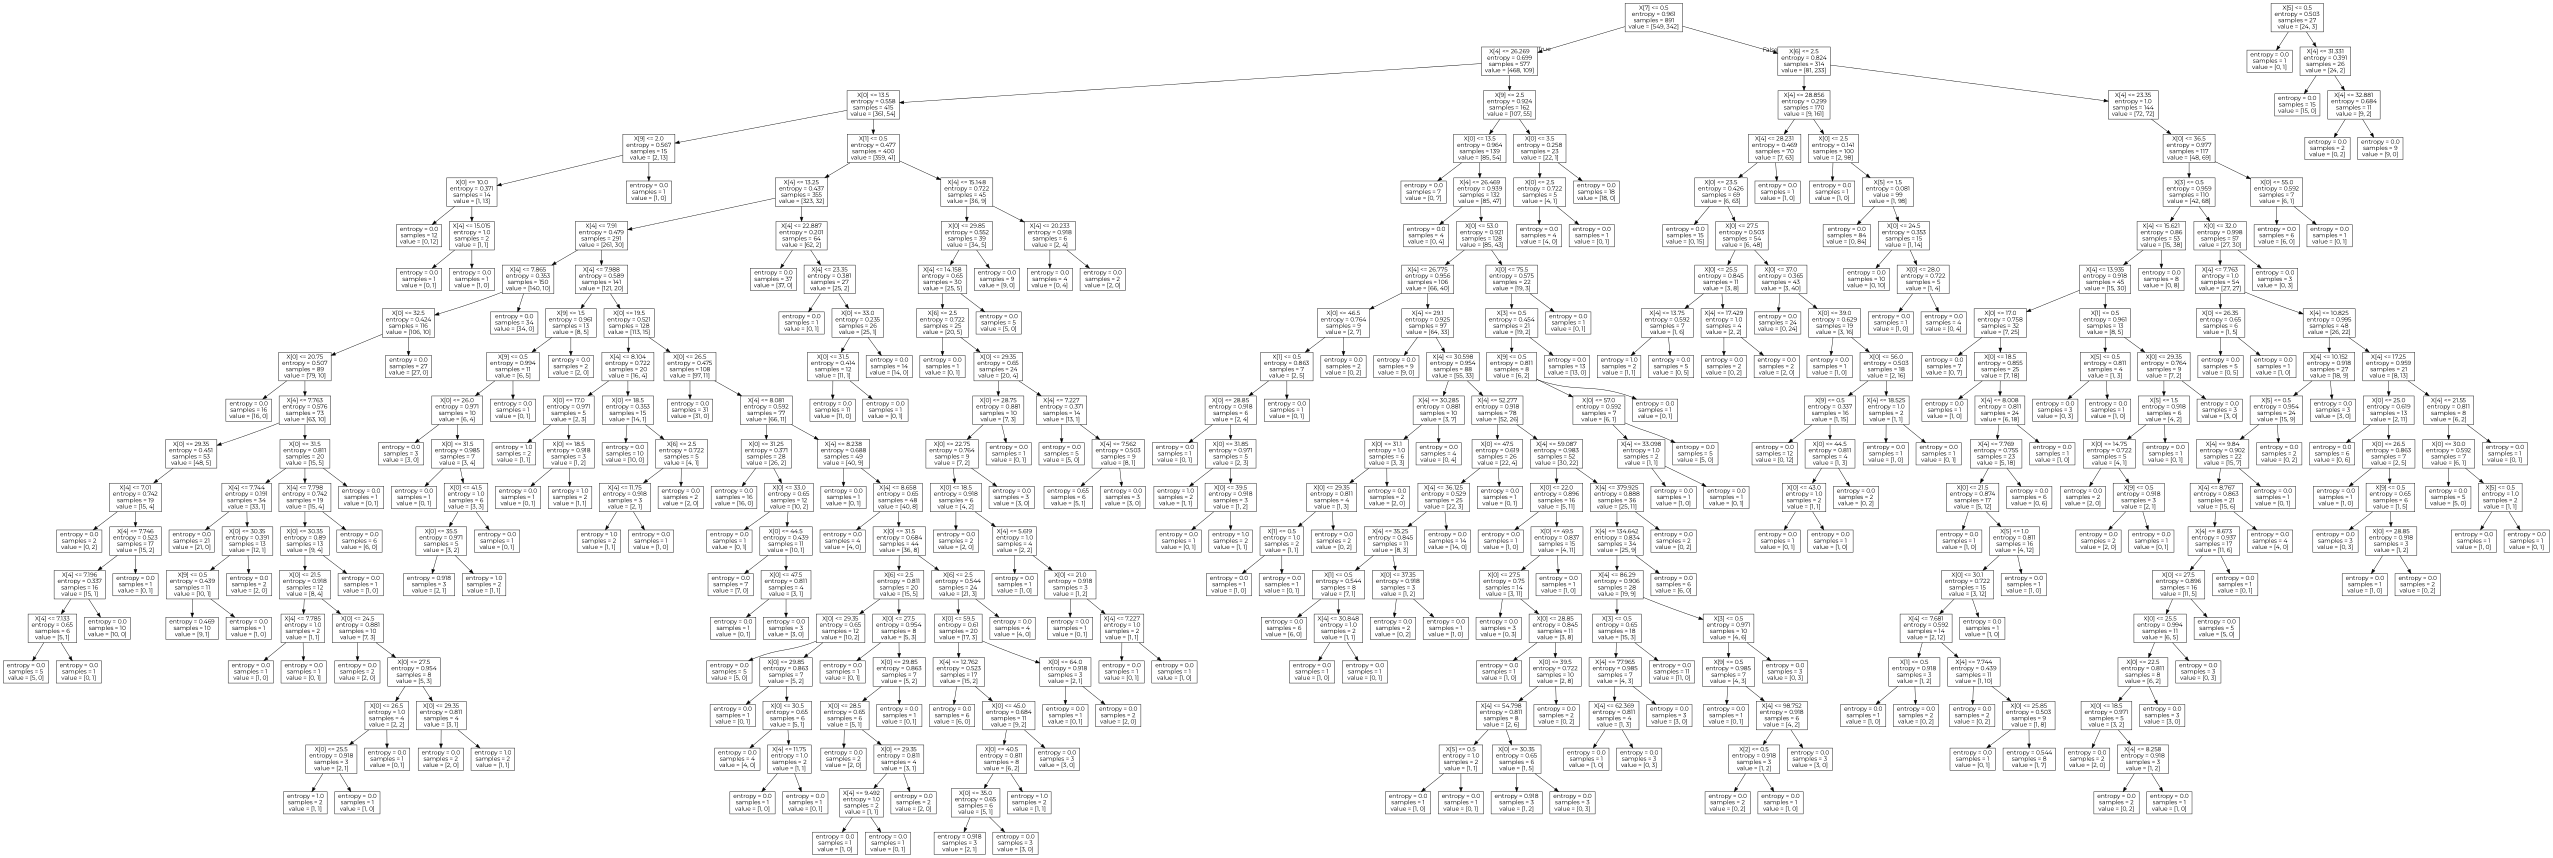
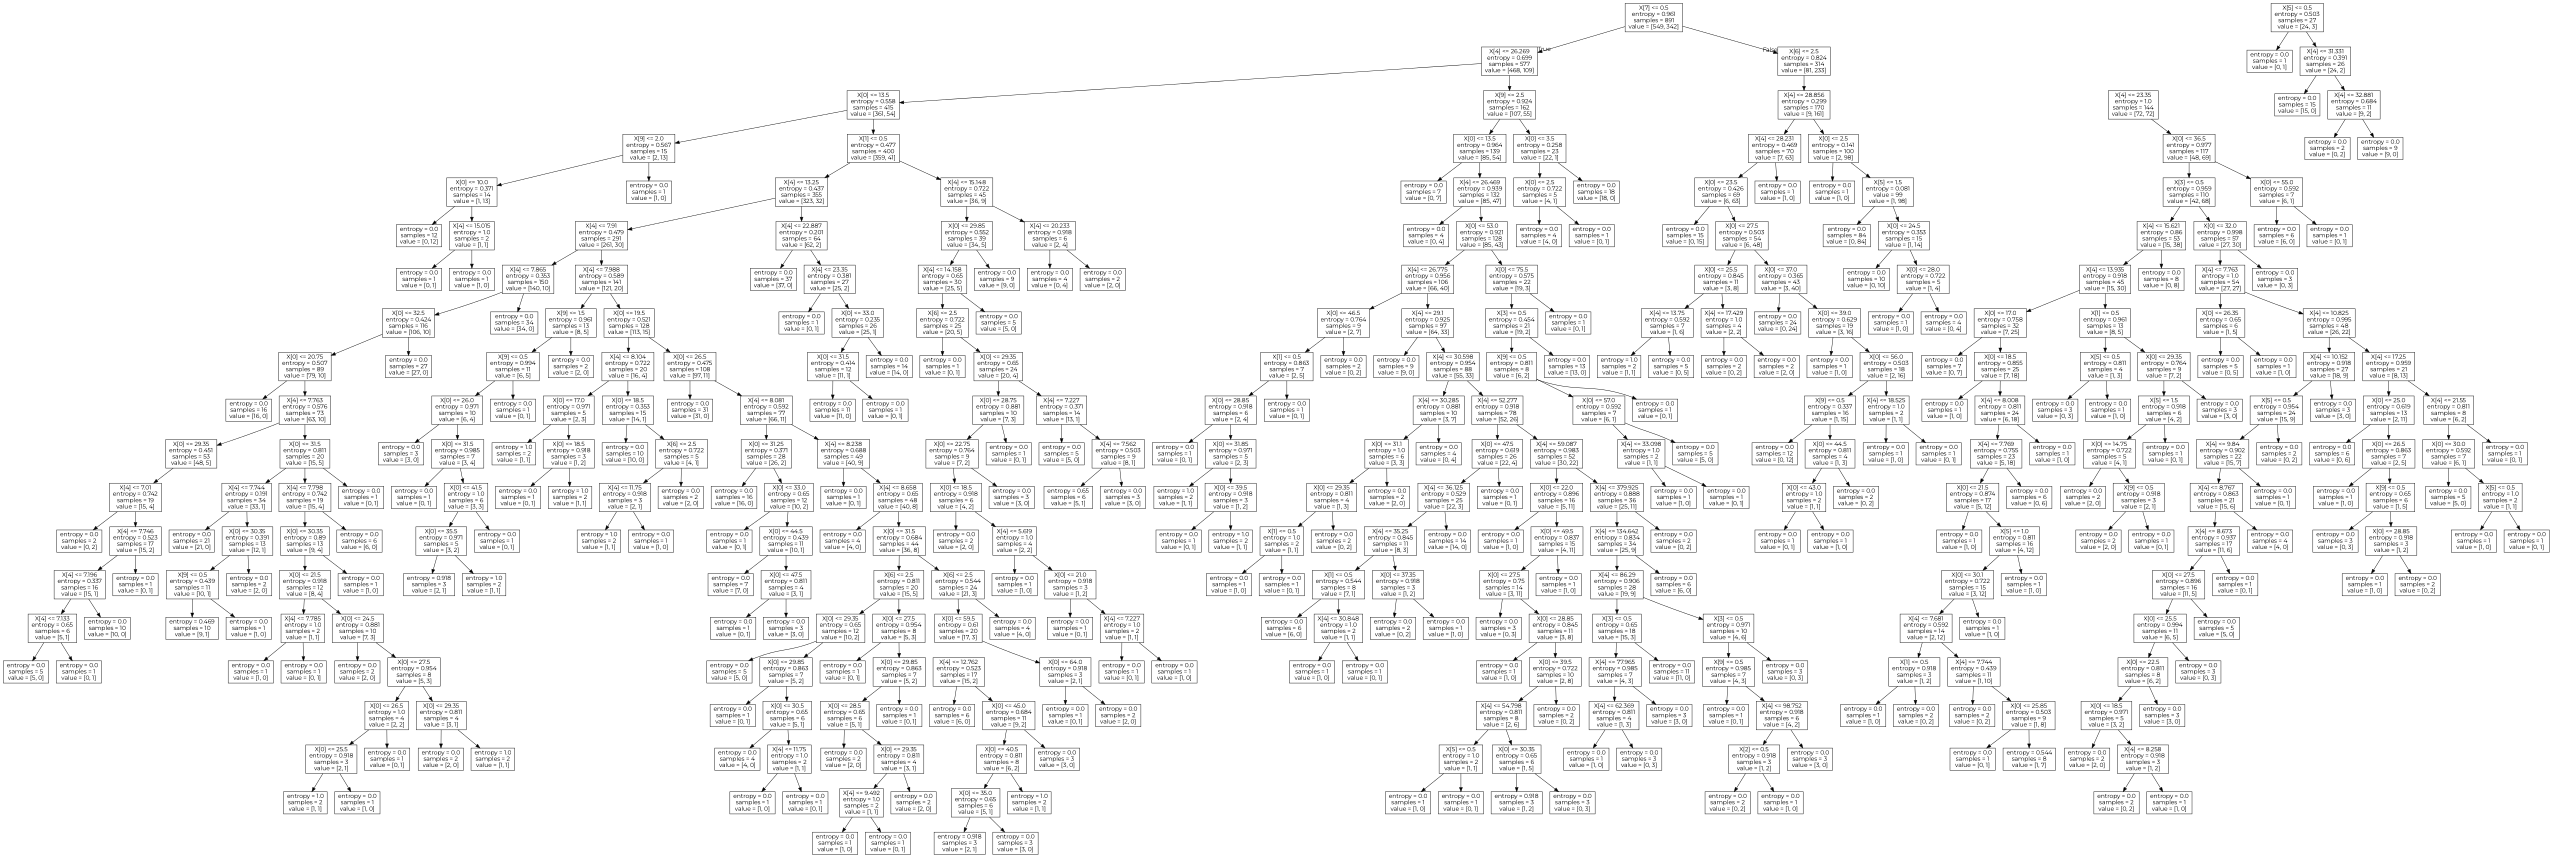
edge "X[6] <= 2.5 entropy = 0.824 samples = 314 value = [81, 233]" -> "X[4] <= 23.35 entropy = 1.0 samples = 144 value = [72, 72]": removed
edge "X[0] <= 59.5 entropy = 0.61 samples = 20 value = [17, 3]" -> "X[4] <= 12.762 entropy = 0.523 samples = 17 value = [15, 2]": removed
